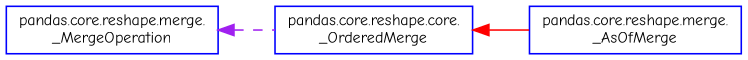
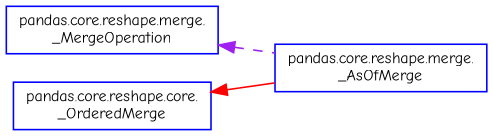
edge "pandas.core.reshape.core. _OrderedMerge" -> "pandas.core.reshape.merge. _MergeOperation": now "pandas.core.reshape.merge. _AsOfMerge" -> "pandas.core.reshape.merge. _MergeOperation"
